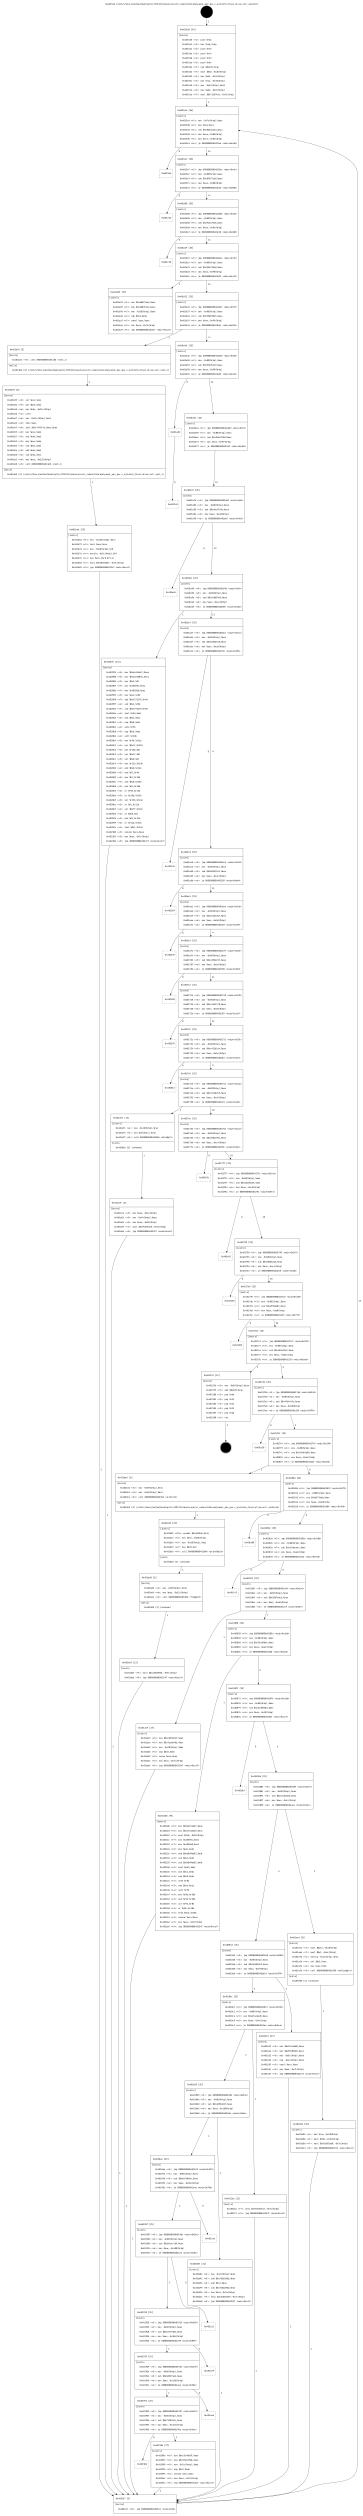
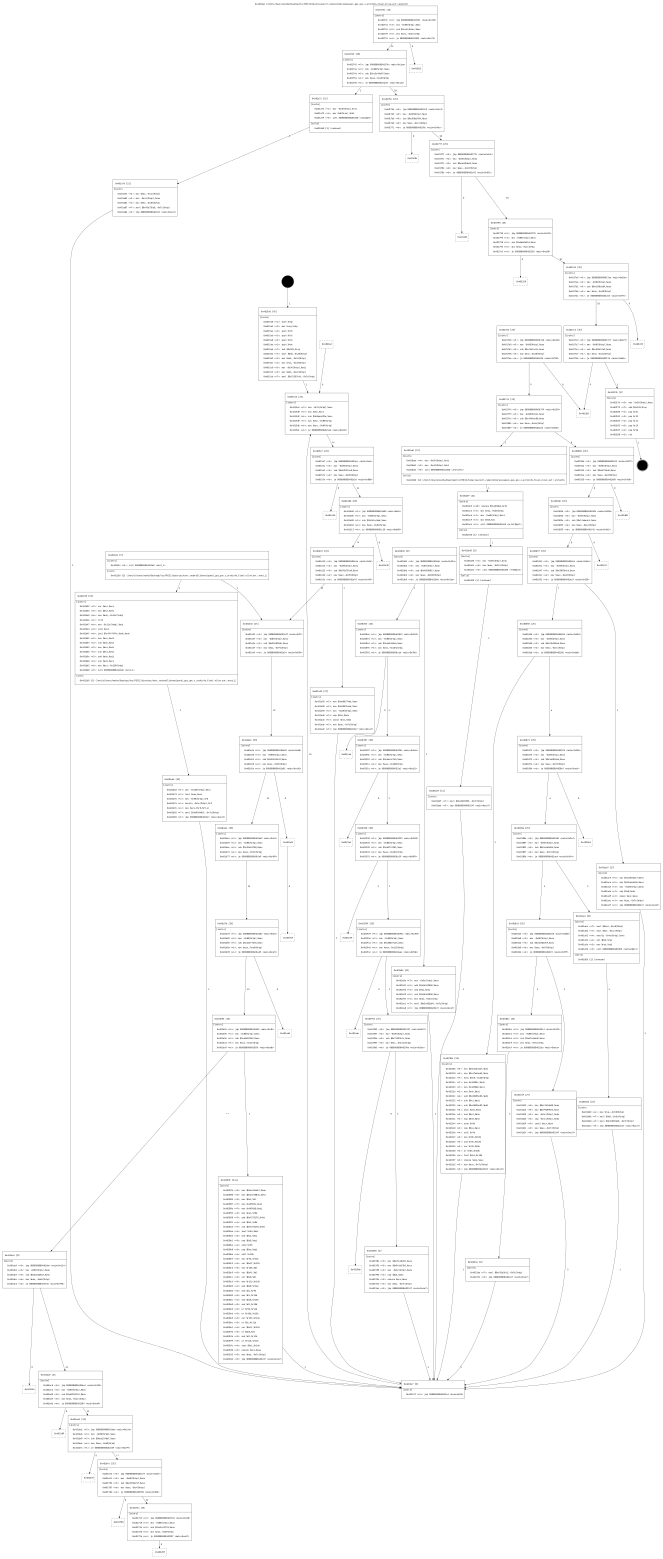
edge "0x4015cd [26]" -> "0x4021ad": reversed
edge "0x401632 [25]" -> "0x401b34 [5]": reversed
edge "0x401713 [25]" -> "0x40172c [25]": removed, label "11"
edge "0x401a93 [27]" -> "0x402247 [5]": added, label "1"
edge "0x4017c2 [25]" -> "0x4017db [25]": now "0x4017c2 [25]" -> "0x401d30"
edge "0x4018bc [25]" -> "0x4018d5 [25]": removed, label "2"
